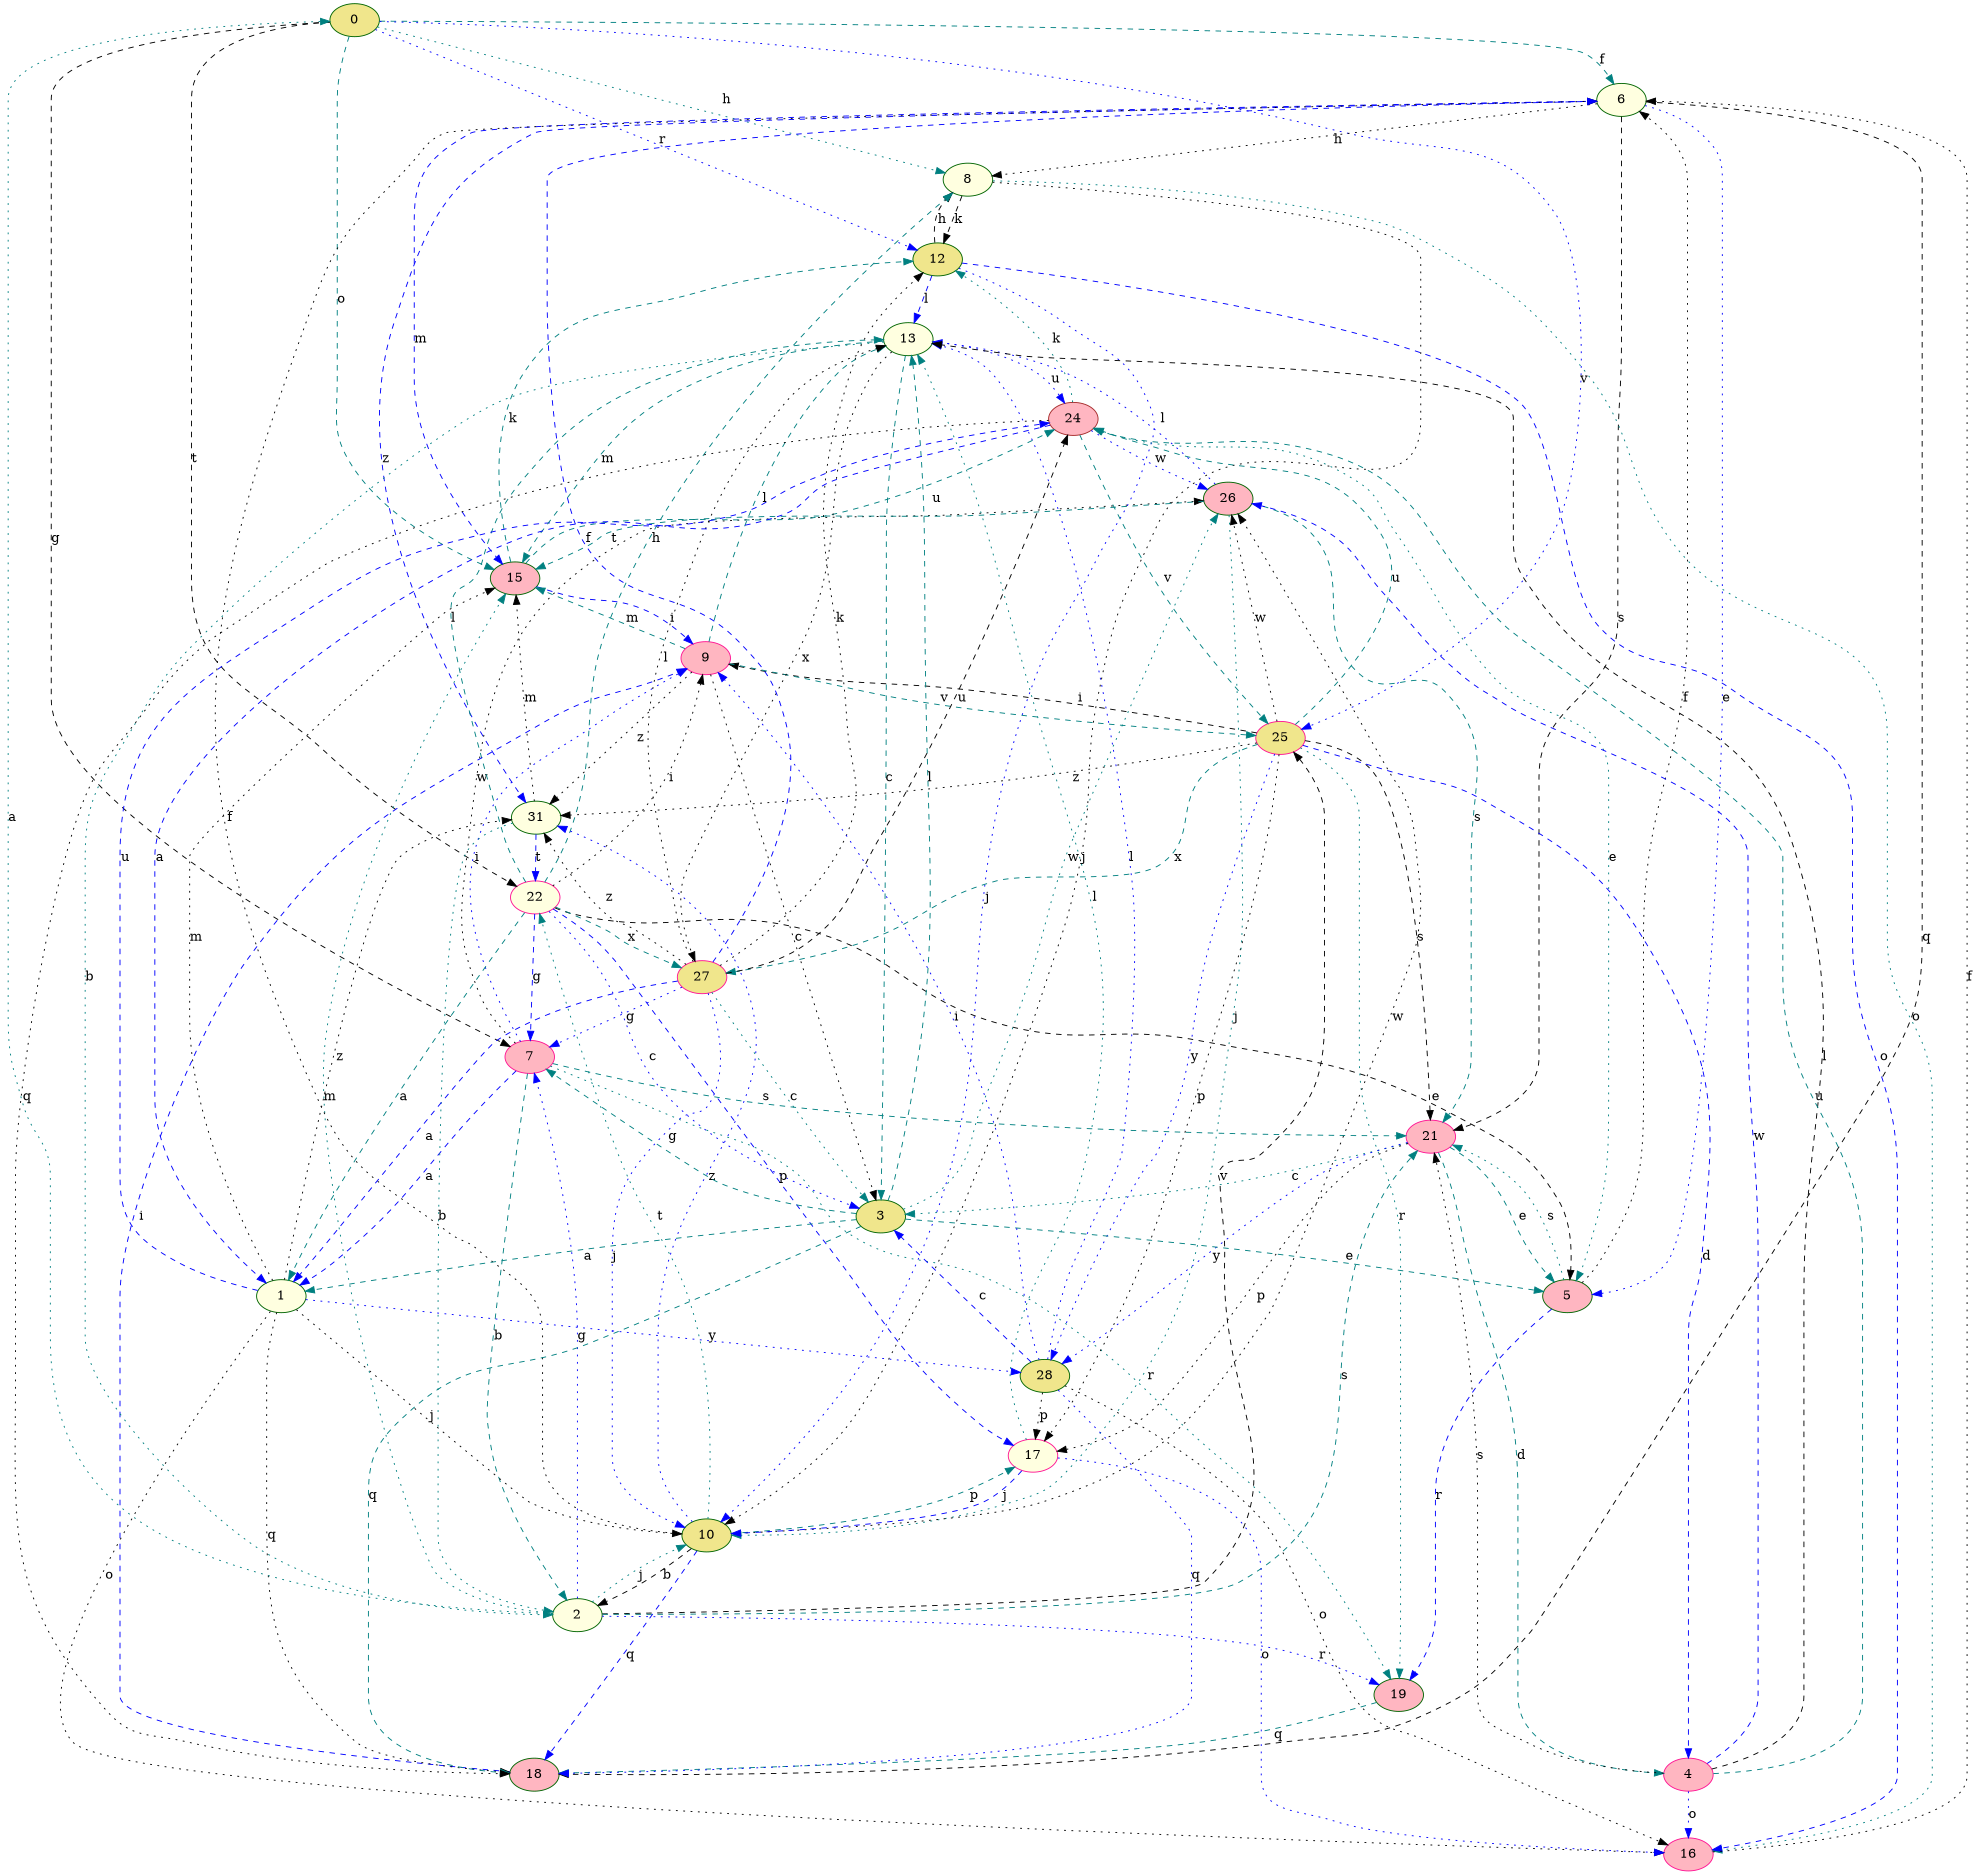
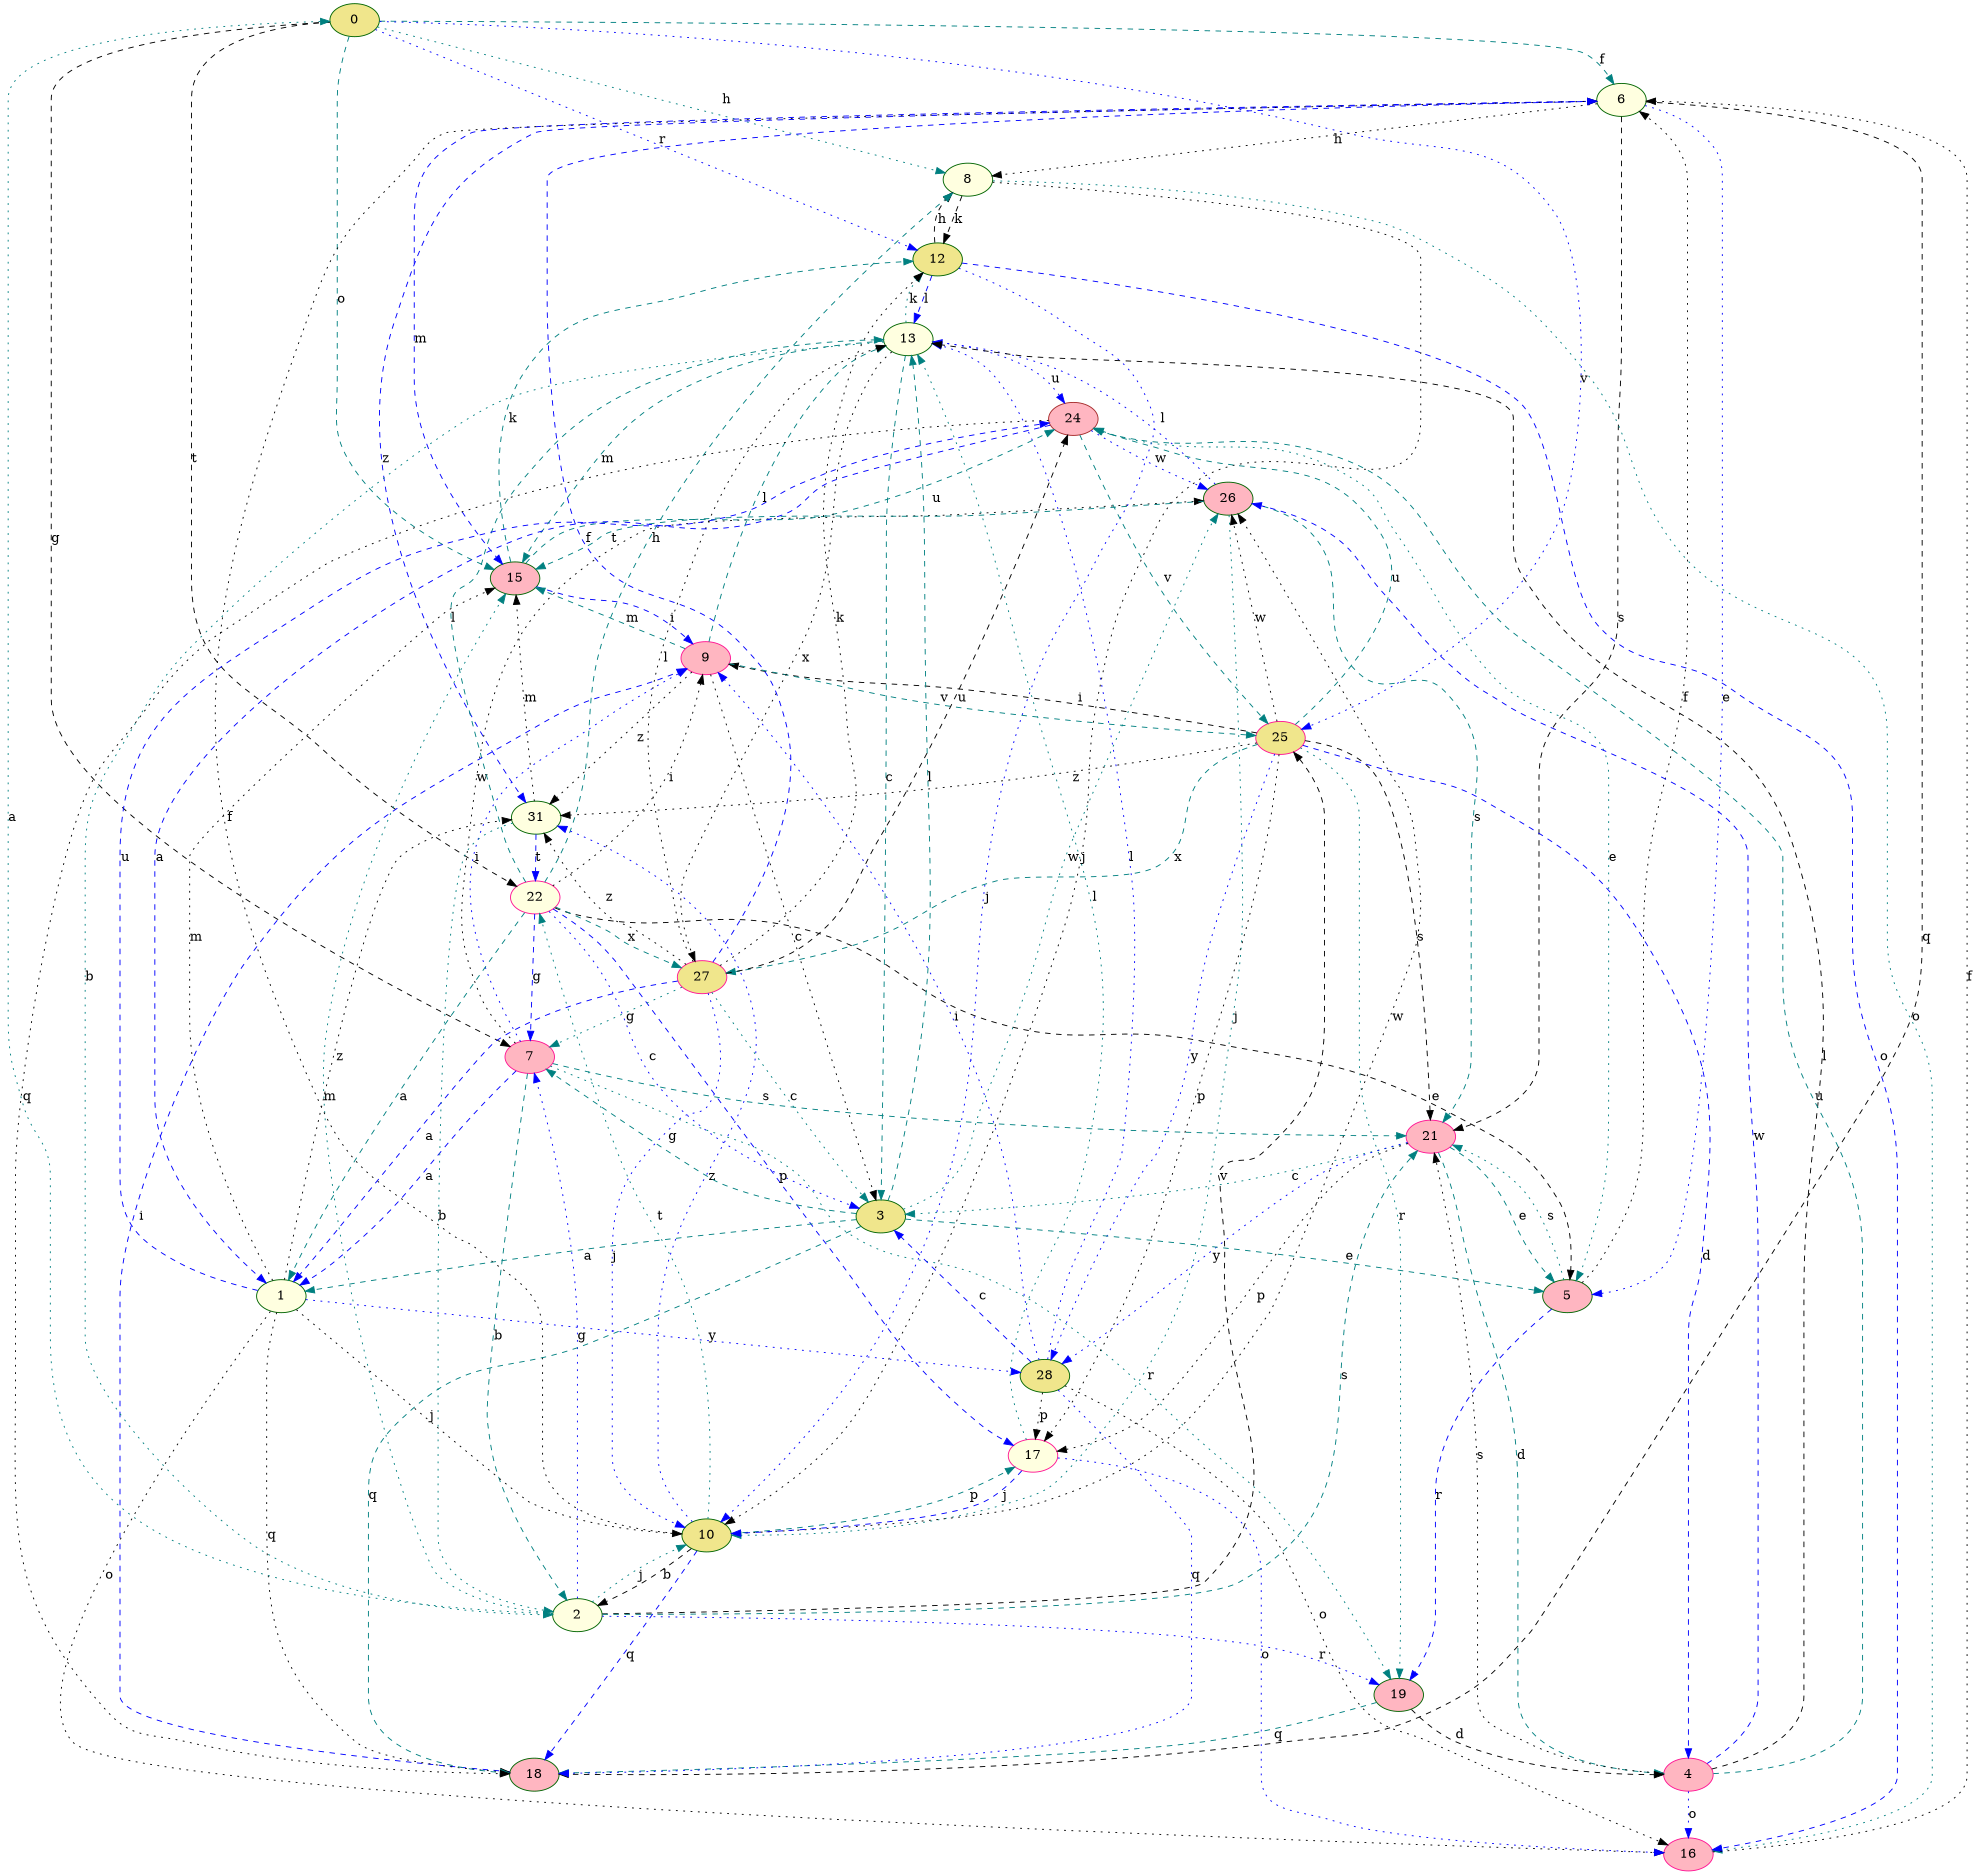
edge "24" -> "12": now "13" -> "12"
edge "27" -> "7": color blue -> teal
edge "19" -> "4": added, label "d"
